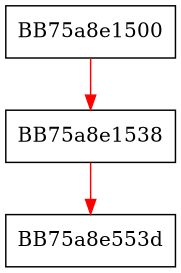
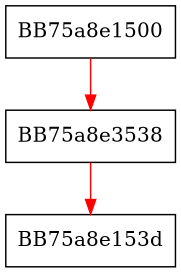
node "BB75a8e1538": label "BB75a8e1538" -> "BB75a8e3538"
node "BB75a8e553d": label "BB75a8e553d" -> "BB75a8e153d"
